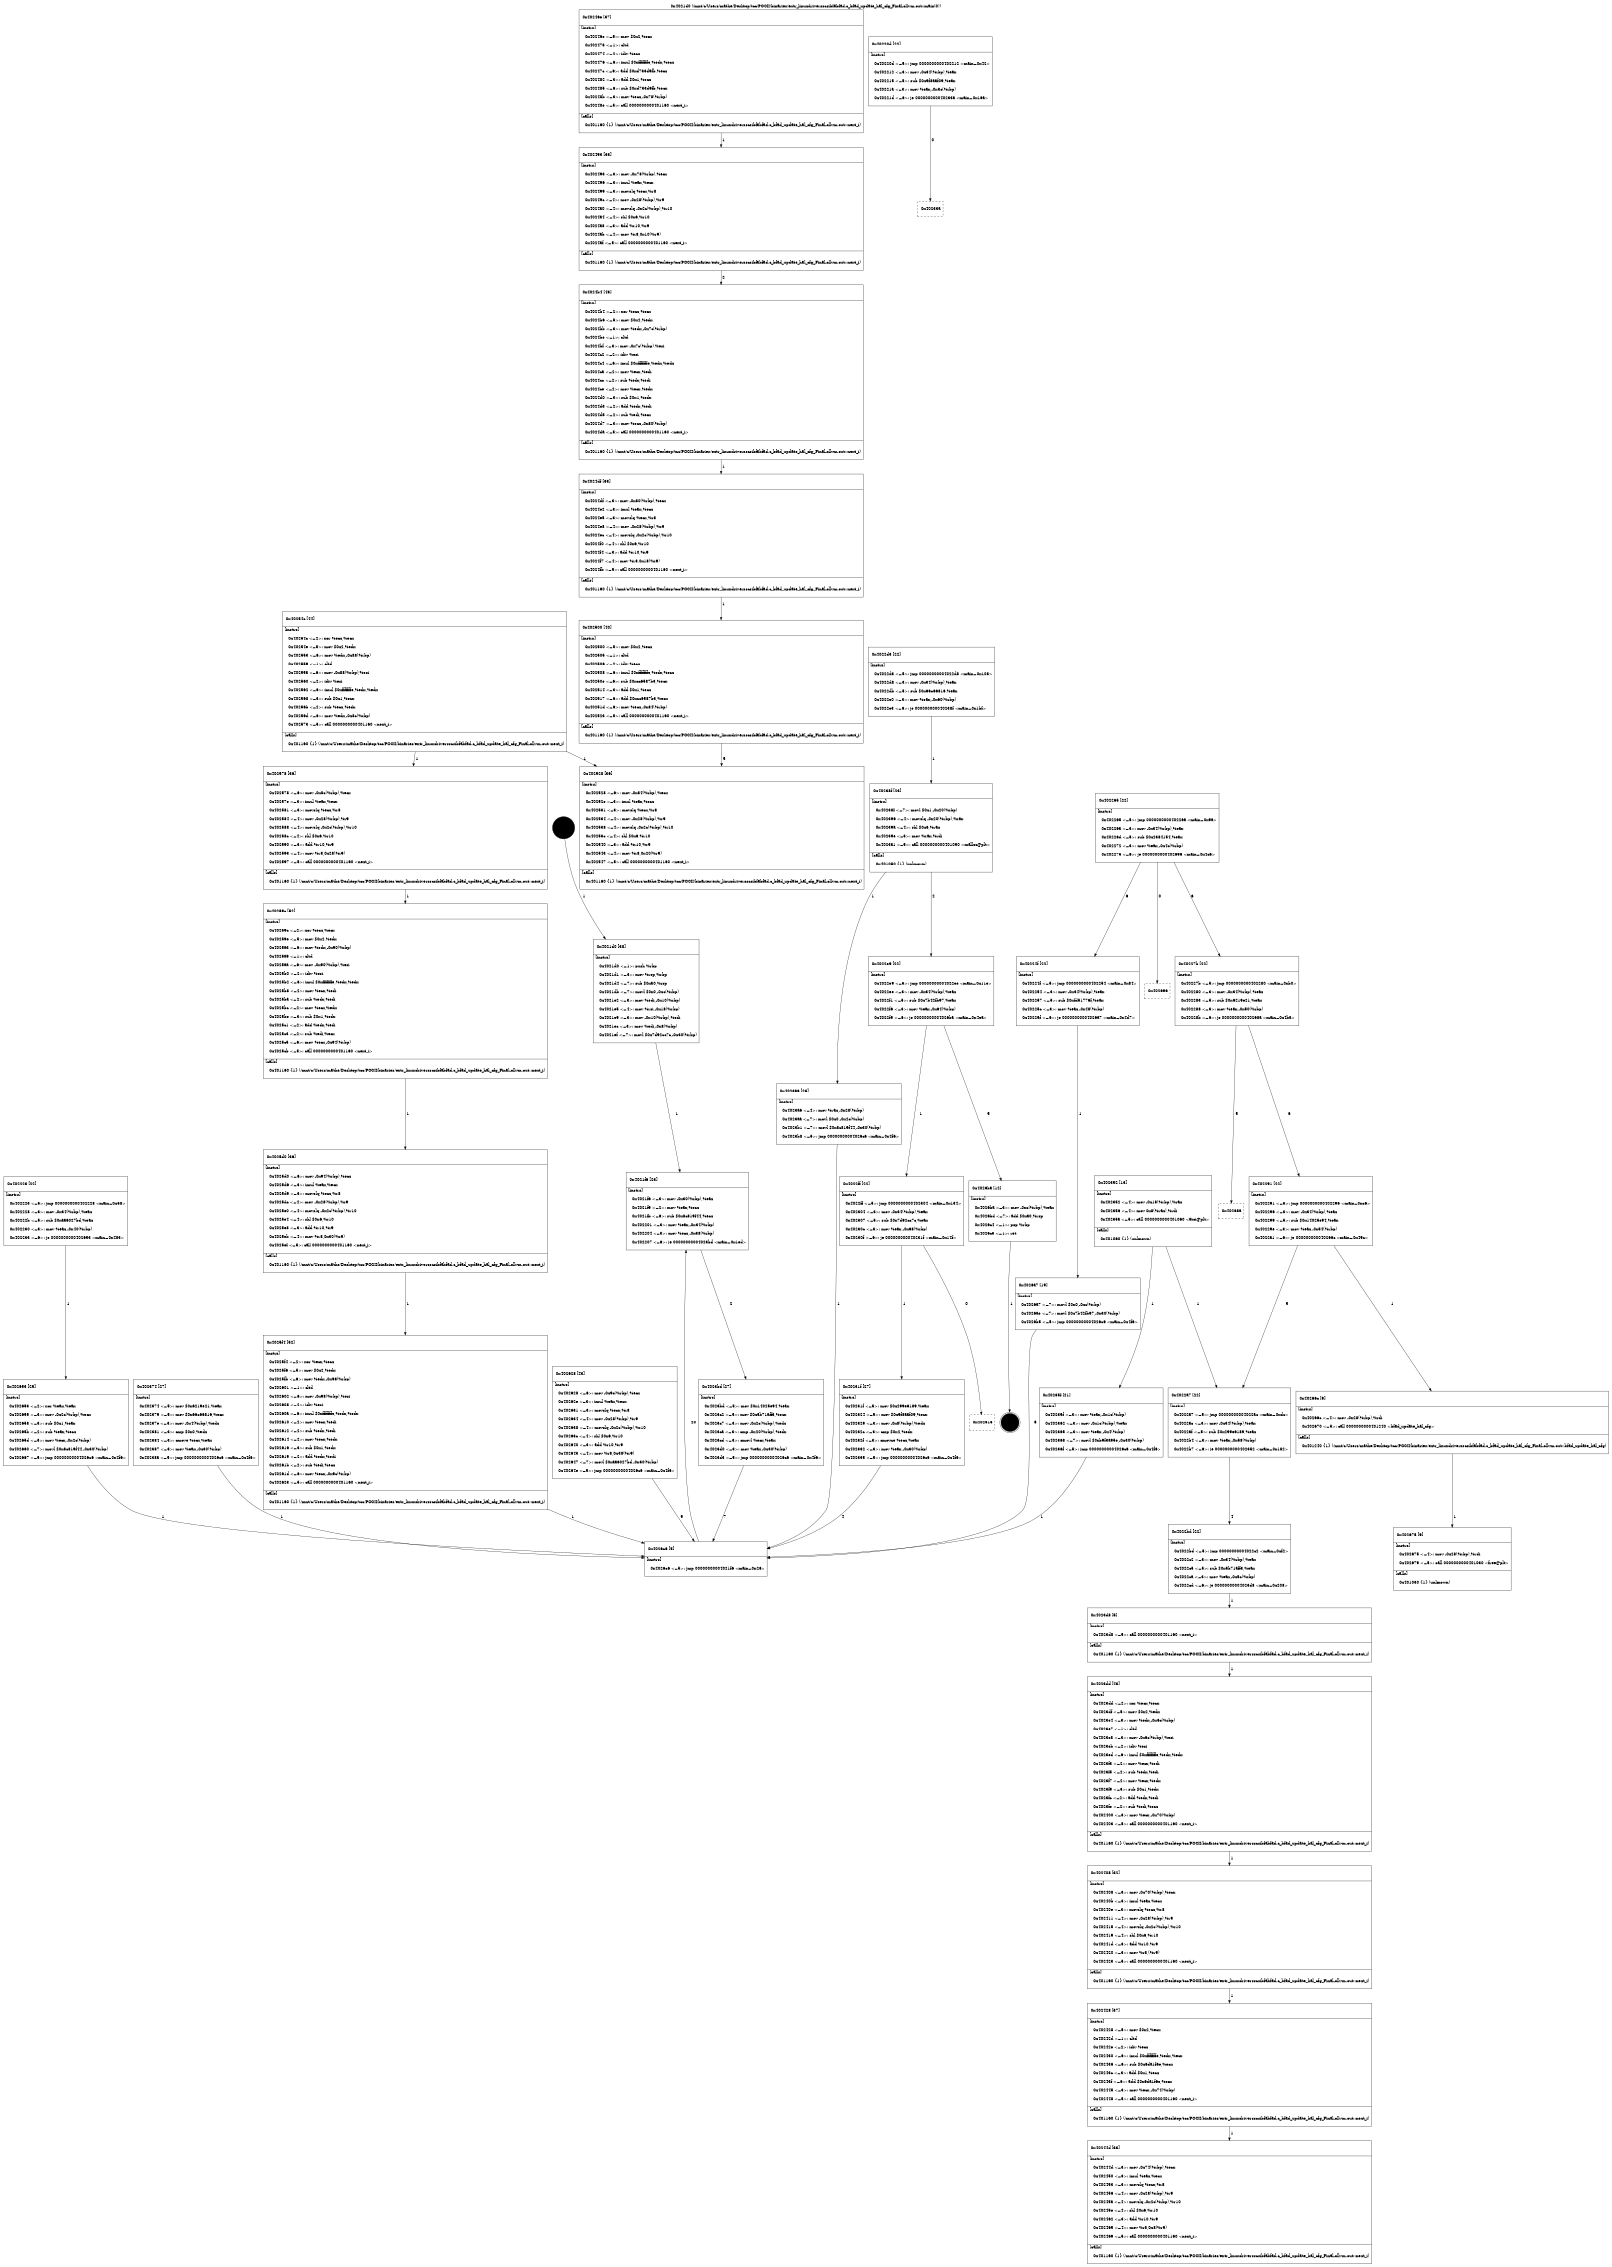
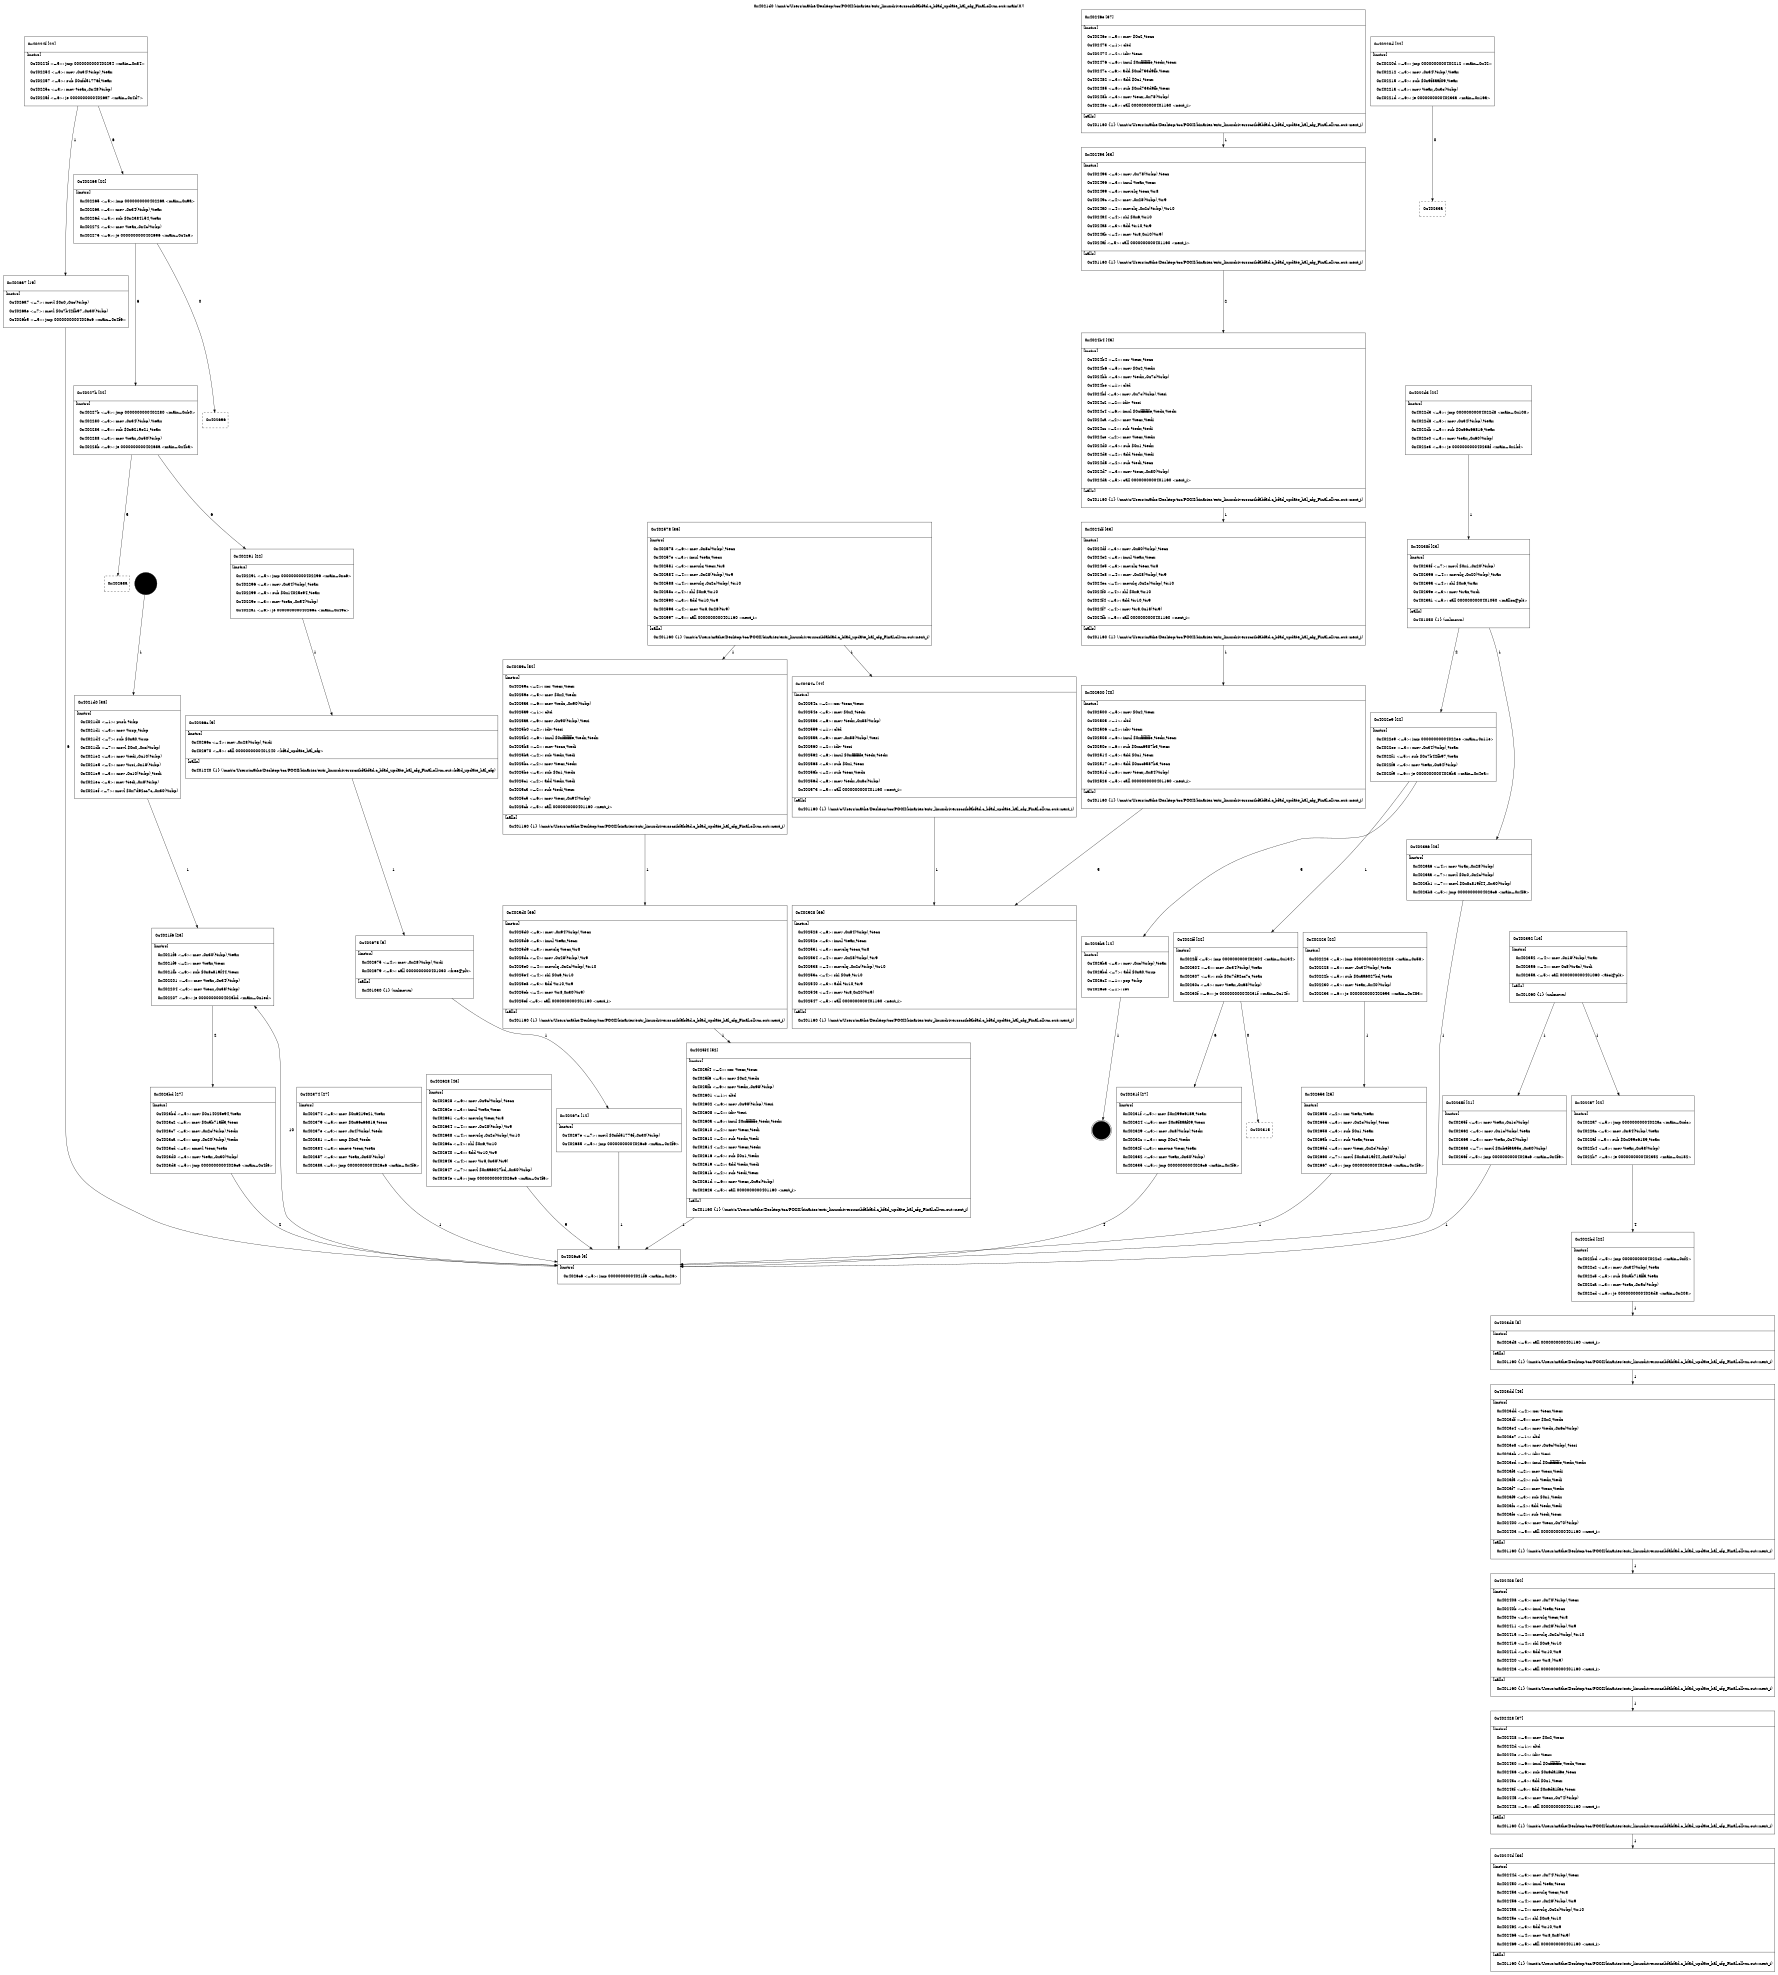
edge "0x40254c [44]" -> "0x402578 [36]": reversed
edge "0x402265 [22]" -> "0x40224f [22]": reversed
node "0x40267e [12]": added
edge "0x4022ff [22]" -> "0x40231f [27]": label " 1" -> " 6"
edge "0x402291 [22]" -> "0x4022a7 [22]": removed, label "5"
edge "0x4026c6 [5]" -> "0x4021f6 [23]": label " 20" -> " 10"
edge "0x4023bd [27]" -> "0x4026c6 [5]": label " 7" -> " 2"
